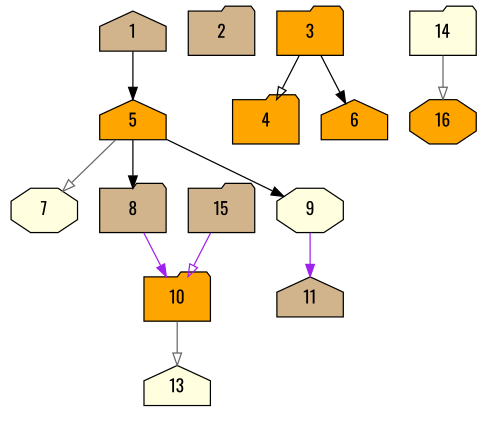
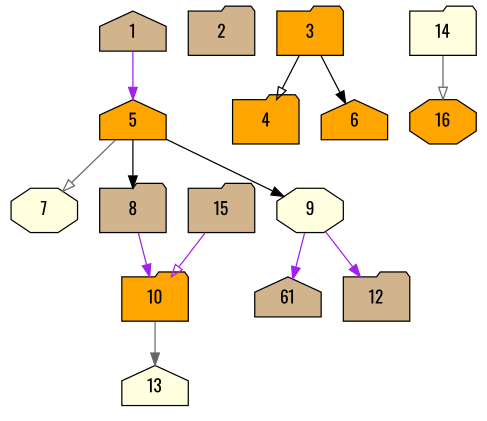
edge "1" -> "5": color black -> purple
node "11": label "11" -> "61"
node "12": added
edge "10" -> "13": arrowhead onormal -> normal
